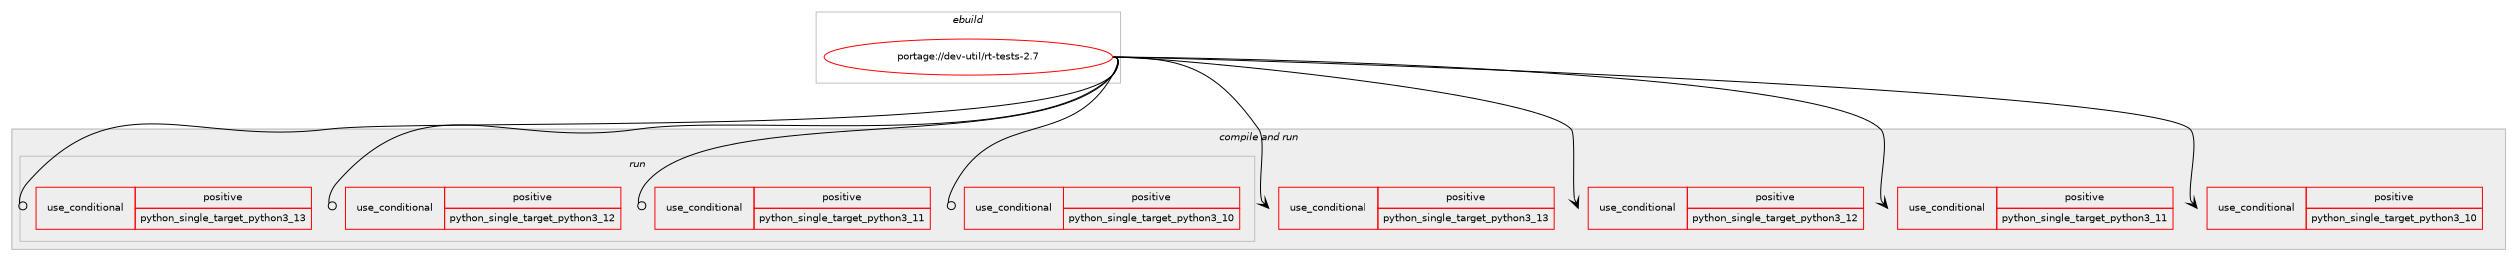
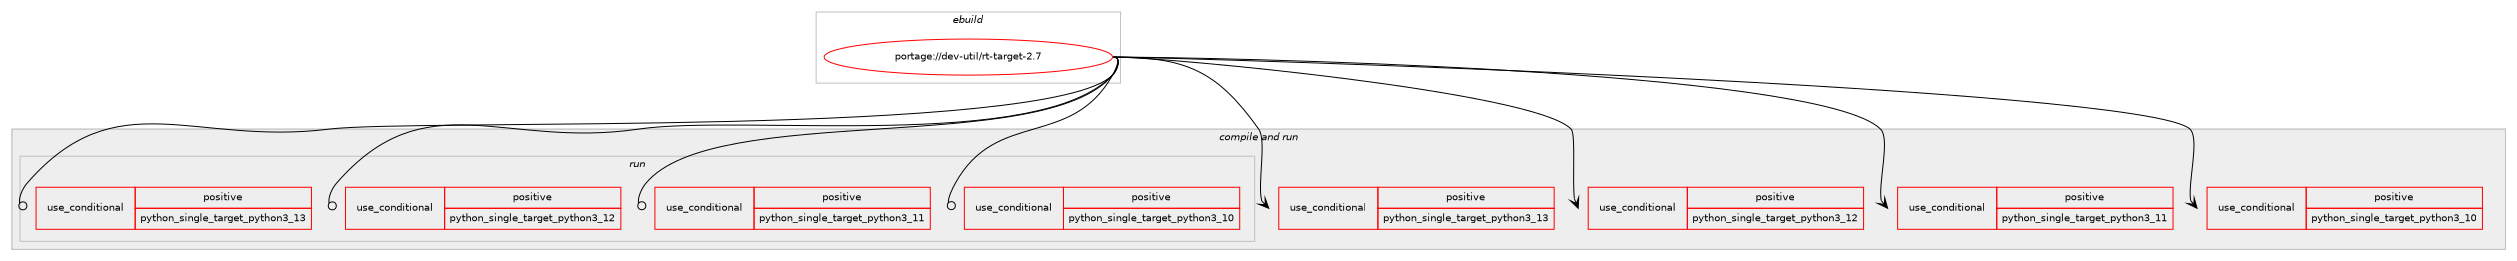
node "portage://dev-util/rt-tests-2.7": label "portage://dev-util/rt-tests-2.7" -> "portage://dev-util/rt-target-2.7"
